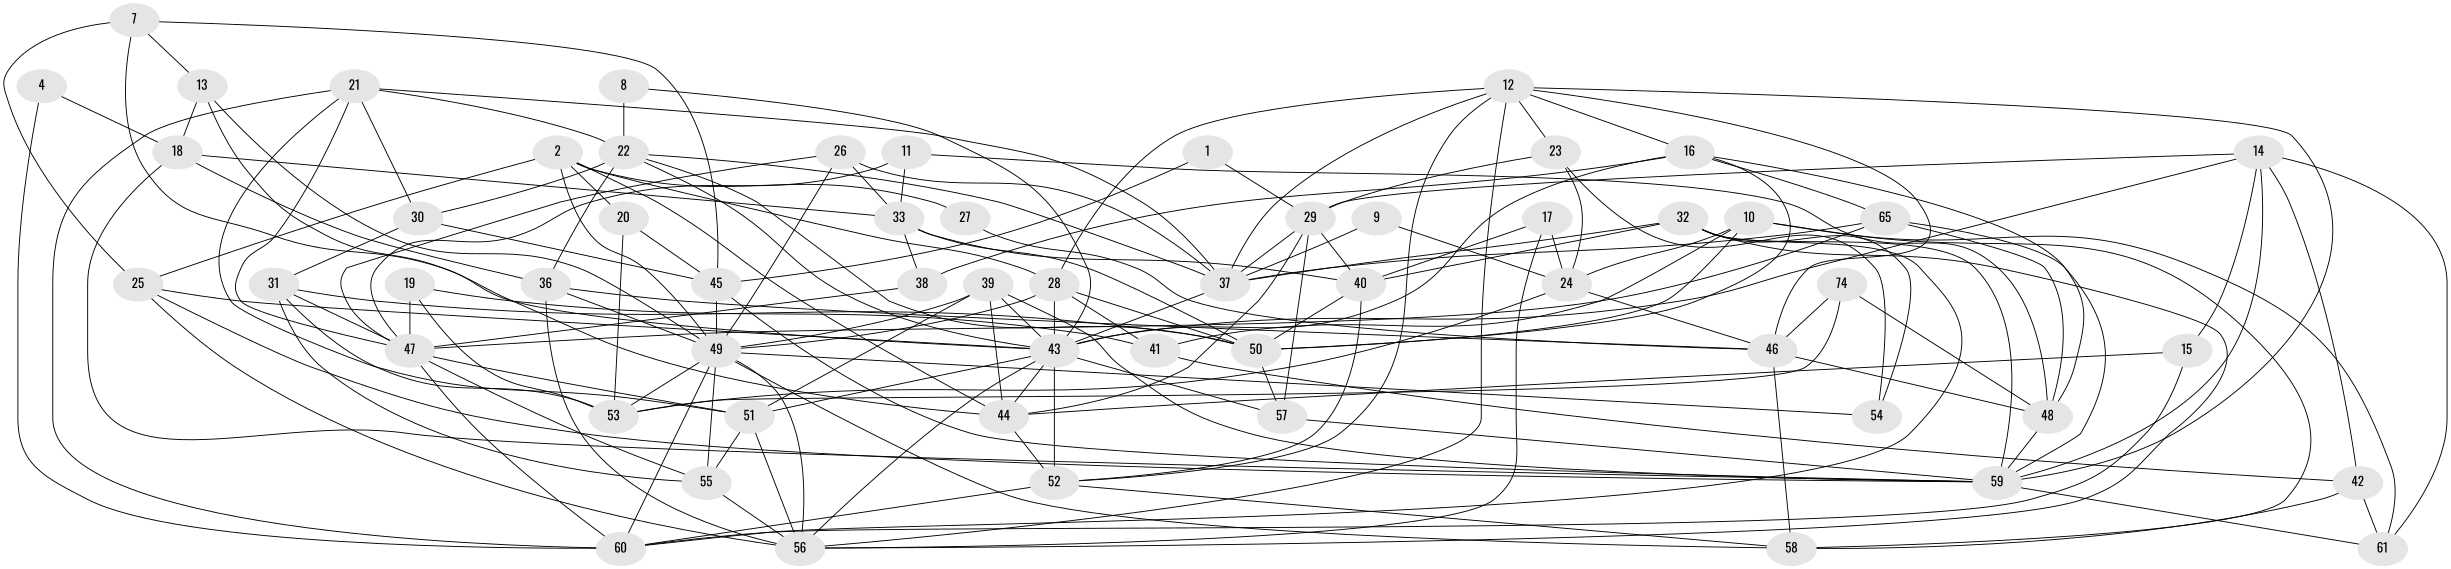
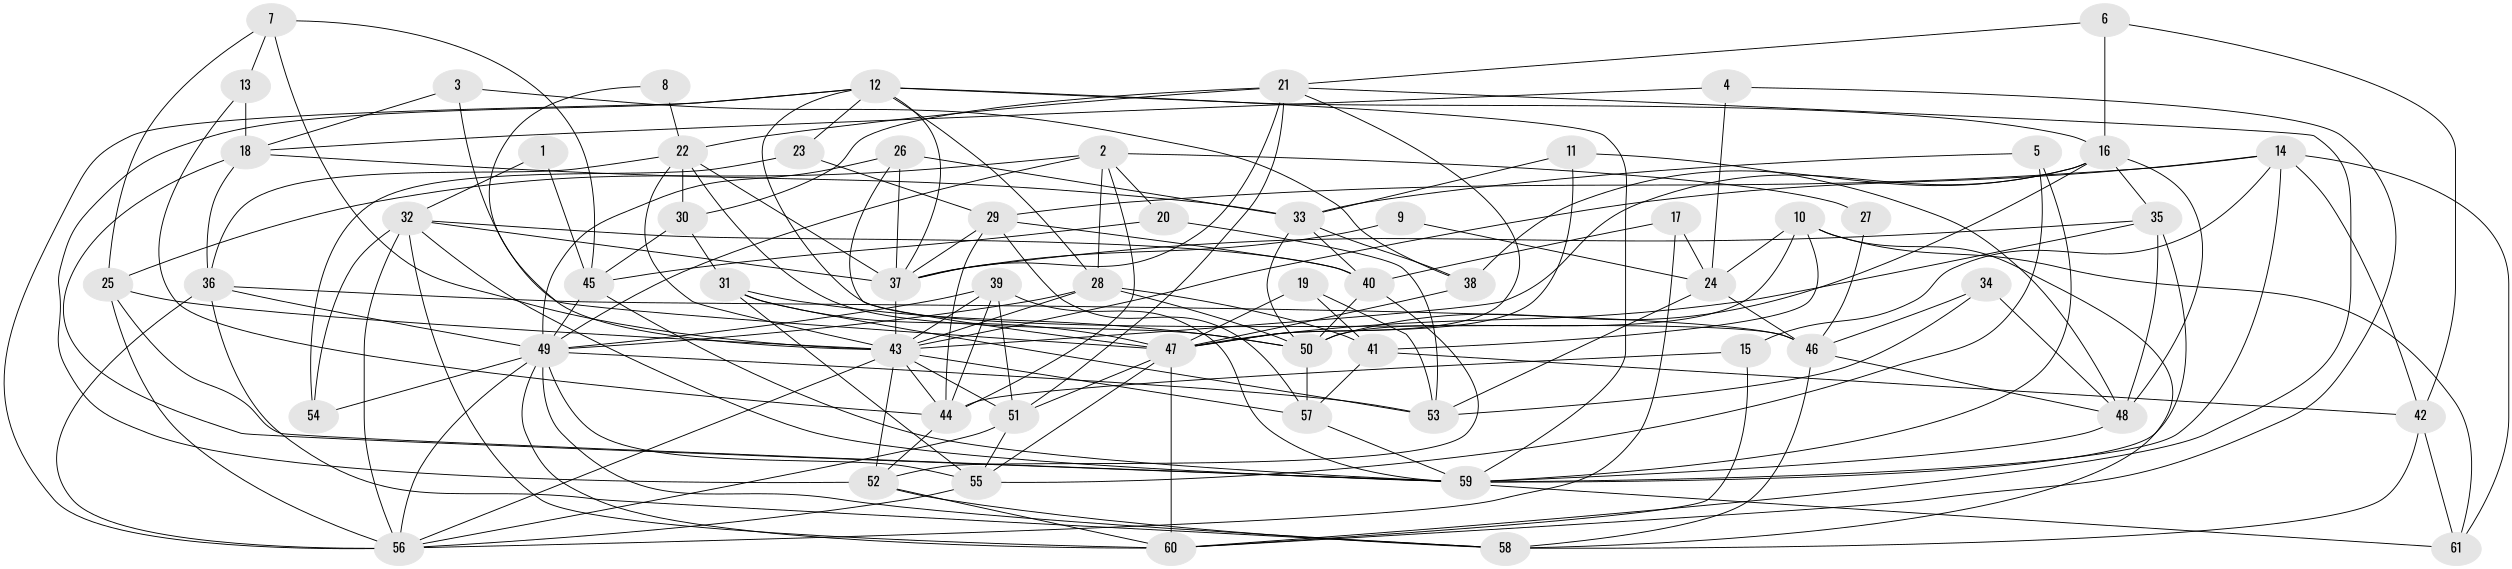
node "6": added
node "3": added
node "5": added
edge "1" -- "29": now "1" -- "32"
edge "23" -- "24": now "4" -- "24"
node "65": label "65" -> "35"
edge "13" -- "49": removed
node "74": label "74" -> "34"
edge "41" -- "57": added
edge "36" -- "58": added
